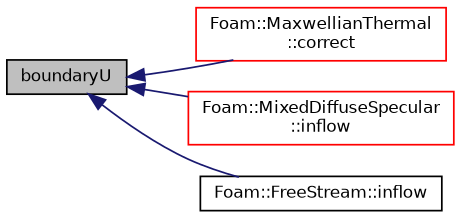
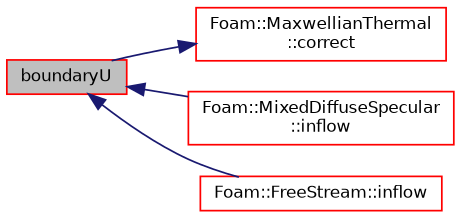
edge "Foam::MaxwellianThermal ::correct" -> "boundaryU": reversed
node "boundaryU": color black -> red
node "Foam::FreeStream::inflow": color black -> red
